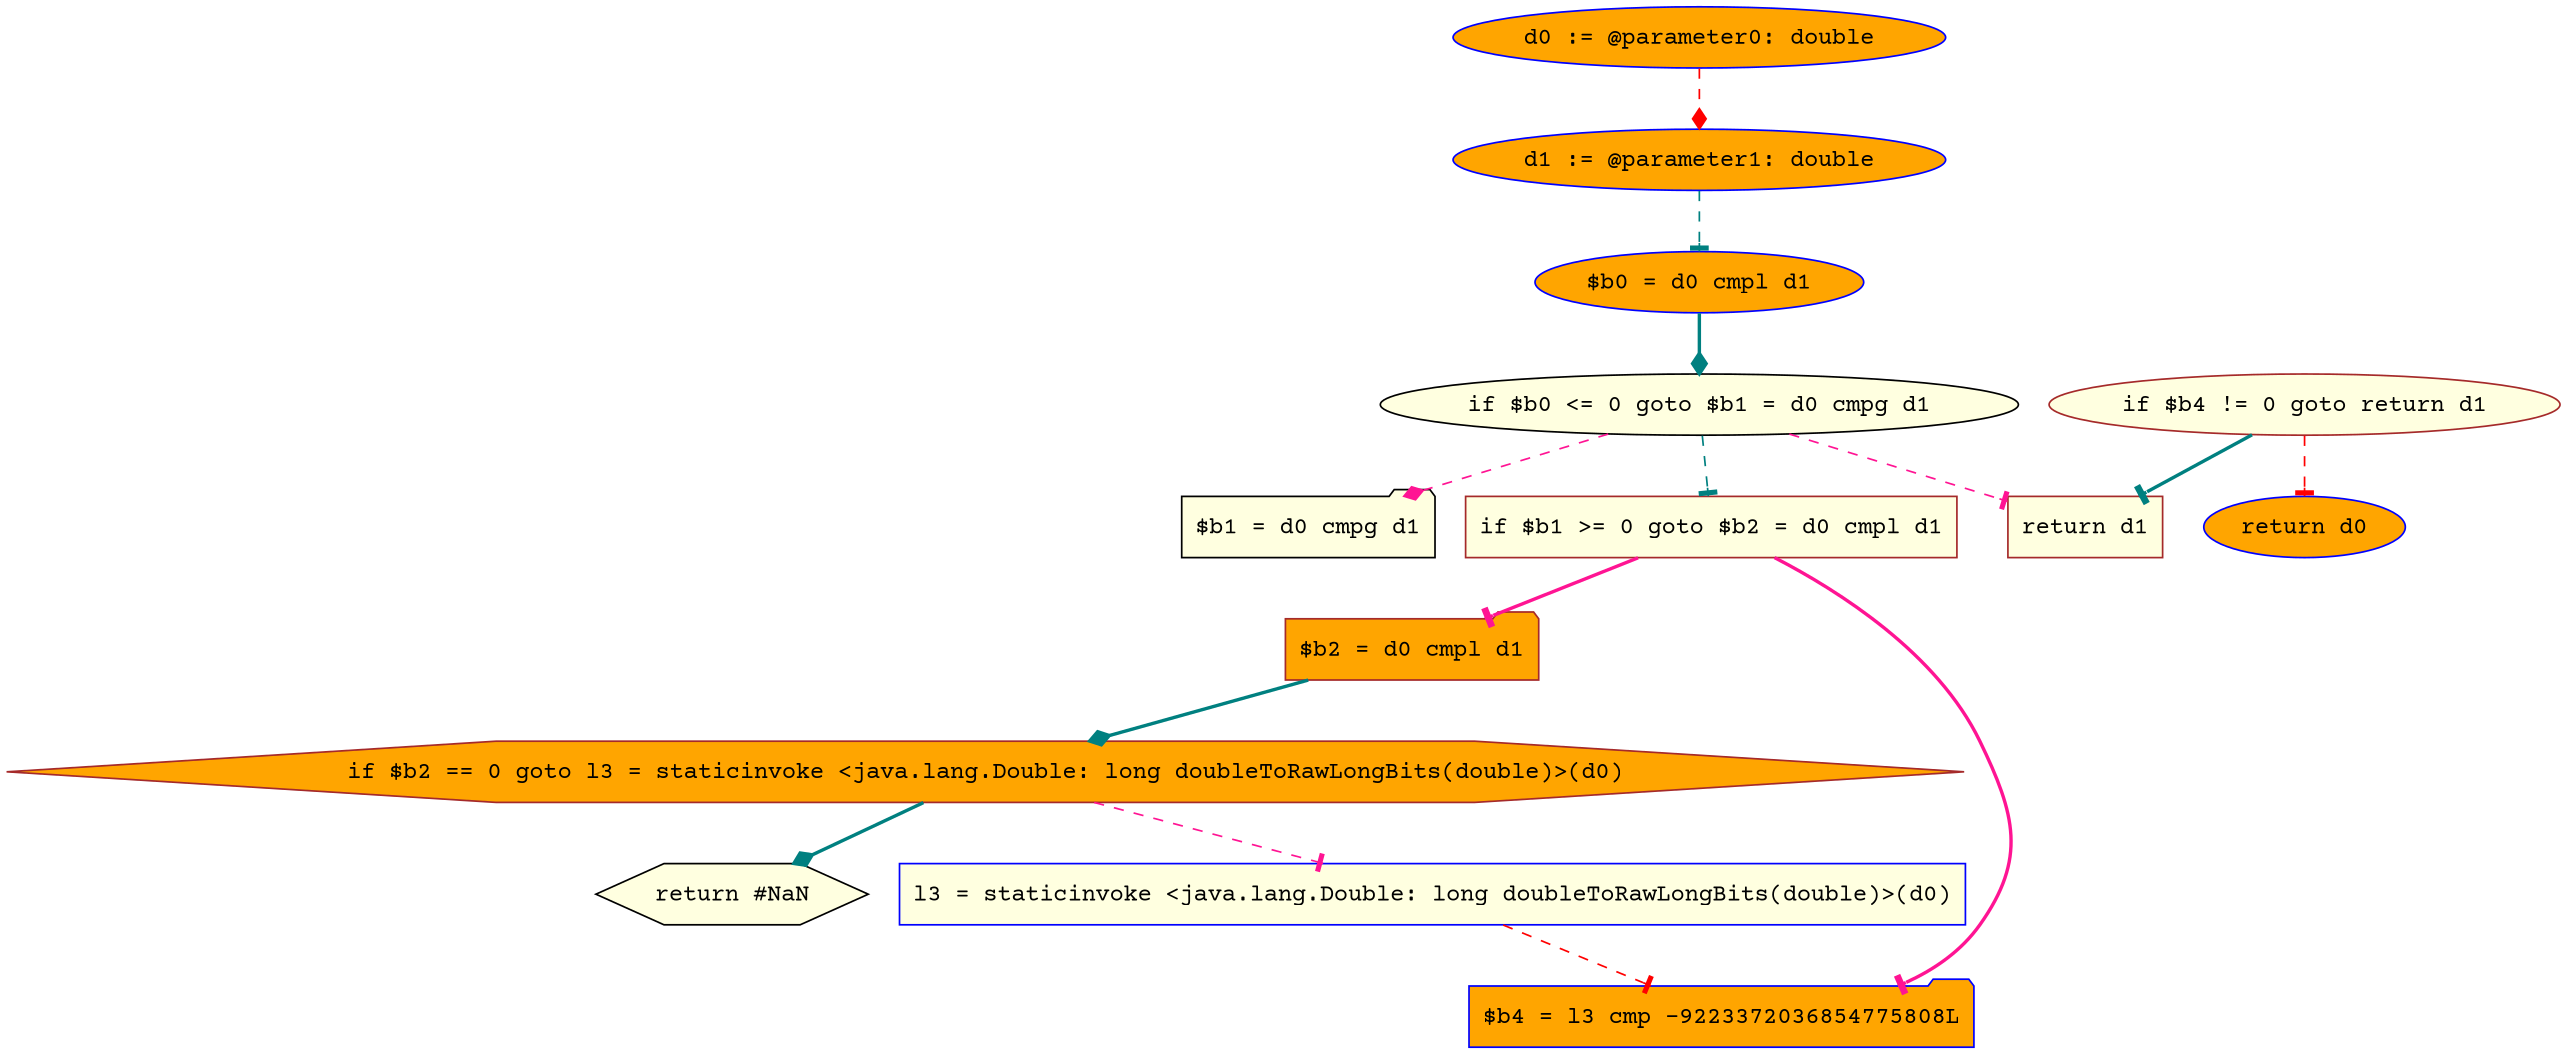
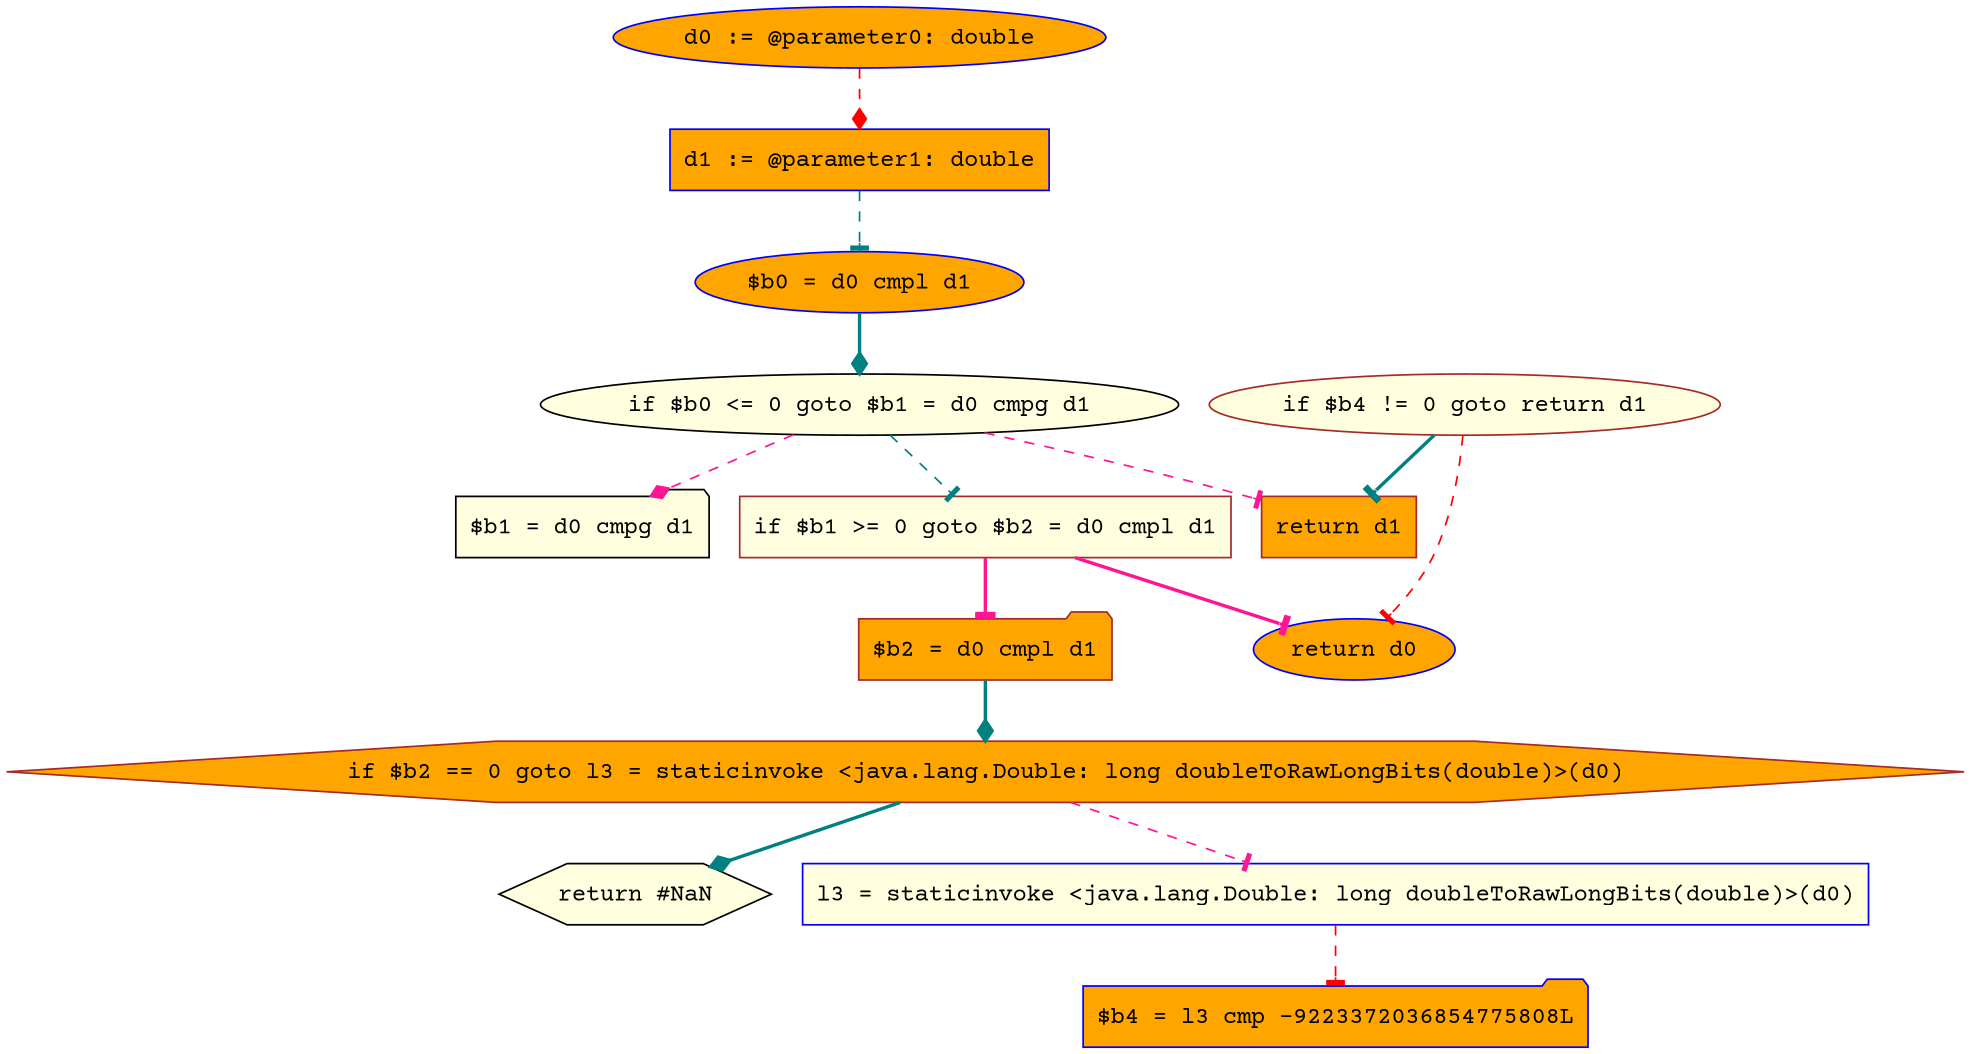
node "d1 := @parameter1: double": shape ellipse -> box
node "return d1": fillcolor lightyellow -> orange
edge "if $b1 >= 0 goto $b2 = d0 cmpl d1" -> "$b4 = l3 cmp -9223372036854775808L": now "if $b1 >= 0 goto $b2 = d0 cmpl d1" -> "return d0"
